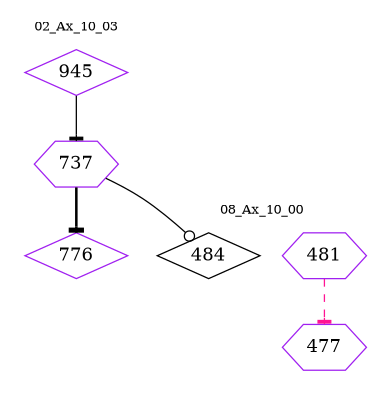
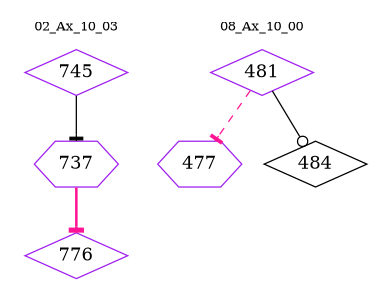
node "945": label "945" -> "745"
edge "737" -> "776": color black -> deeppink
edge "737" -> "484": now "481" -> "484"
node "481": shape hexagon -> diamond
